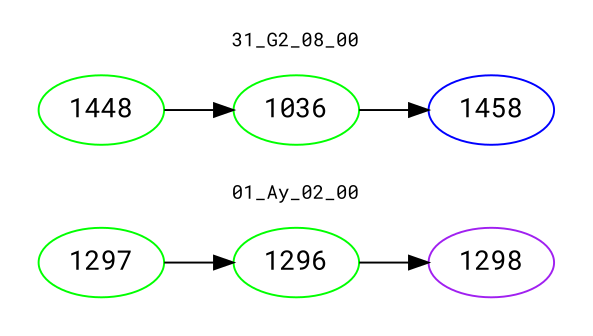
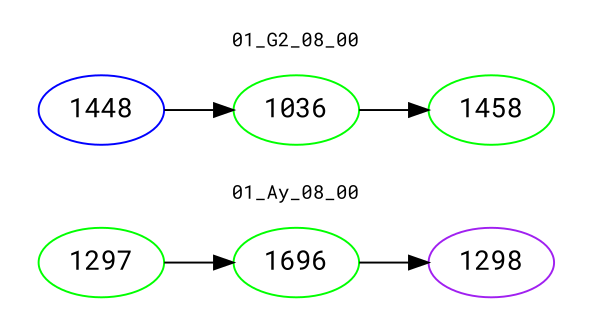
cluster "31_G2_08_00": label "31_G2_08_00" -> "01_G2_08_00"
node "1448": color green -> blue
node "1458": color blue -> green
cluster "01_Ay_02_00": label "01_Ay_02_00" -> "01_Ay_08_00"
node "1296": label "1296" -> "1696"
